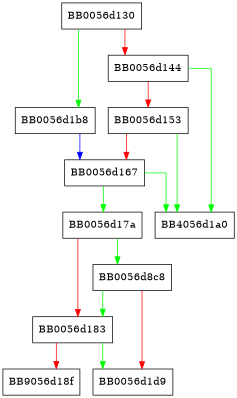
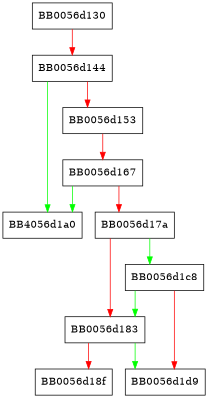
node "BB0056d1b8": removed
edge "BB0056d153" -> "BB4056d1a0": removed
edge "BB0056d167" -> "BB0056d17a": color green -> red
node "BB0056d8c8": label "BB0056d8c8" -> "BB0056d1c8"
node "BB9056d18f": label "BB9056d18f" -> "BB0056d18f"
